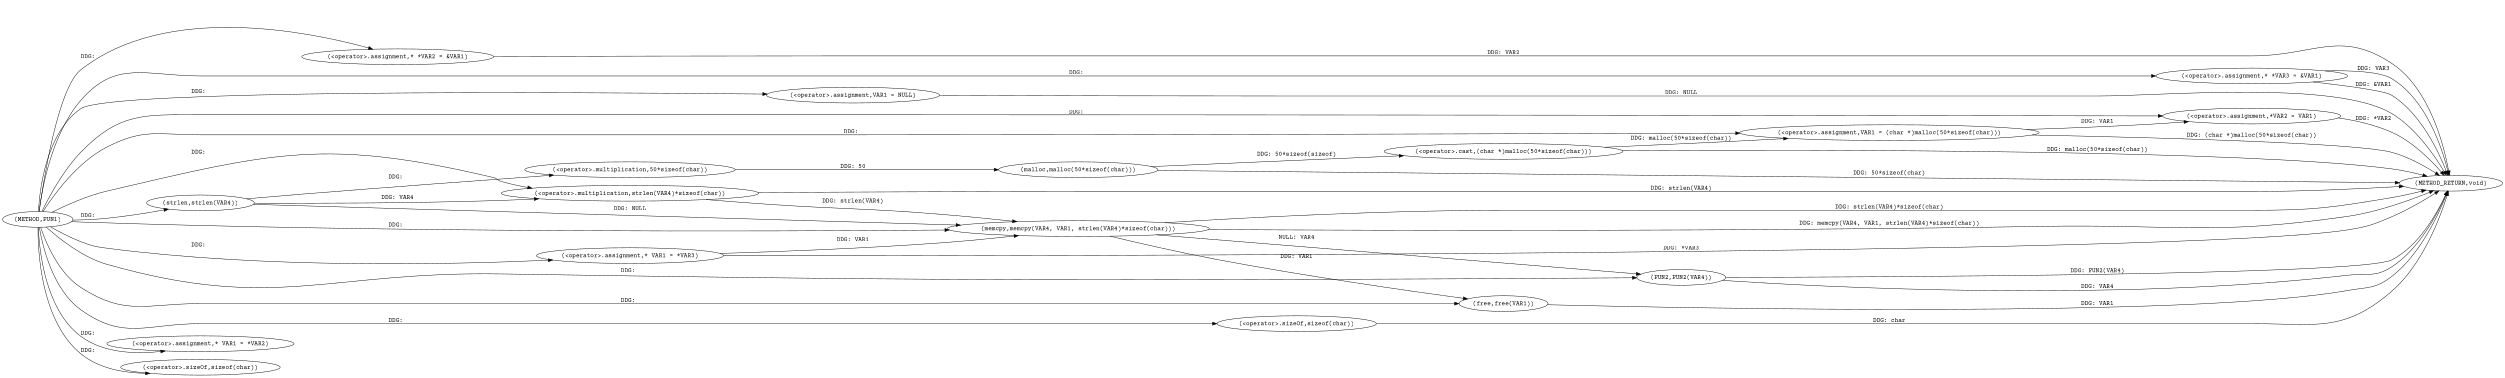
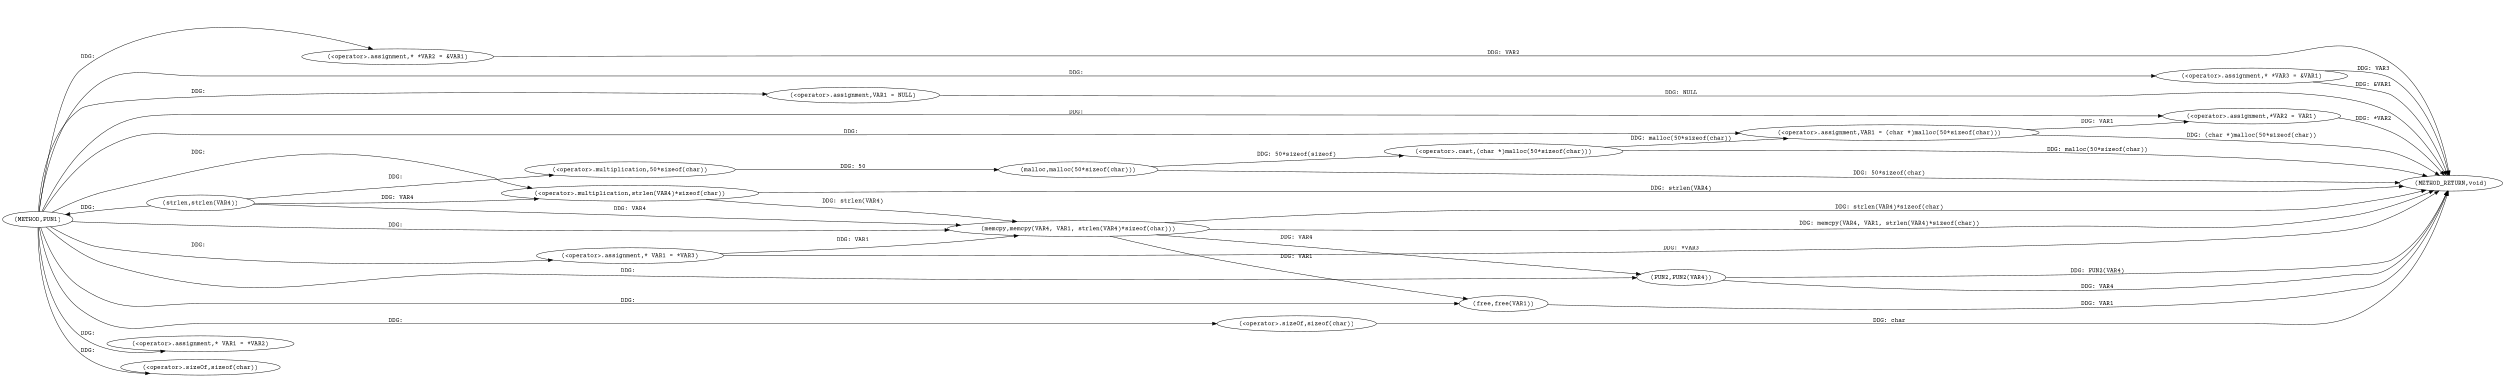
edge "(strlen,strlen(VAR4))" -> "(memcpy,memcpy(VAR4, VAR1, strlen(VAR4)*sizeof(char)))": label "DDG: NULL" -> "DDG: VAR4"
edge "(METHOD,FUN1)" -> "(strlen,strlen(VAR4))": reversed
edge "(memcpy,memcpy(VAR4, VAR1, strlen(VAR4)*sizeof(char)))" -> "(FUN2,FUN2(VAR4))": label "NULL: VAR4" -> "DDG: VAR4"
